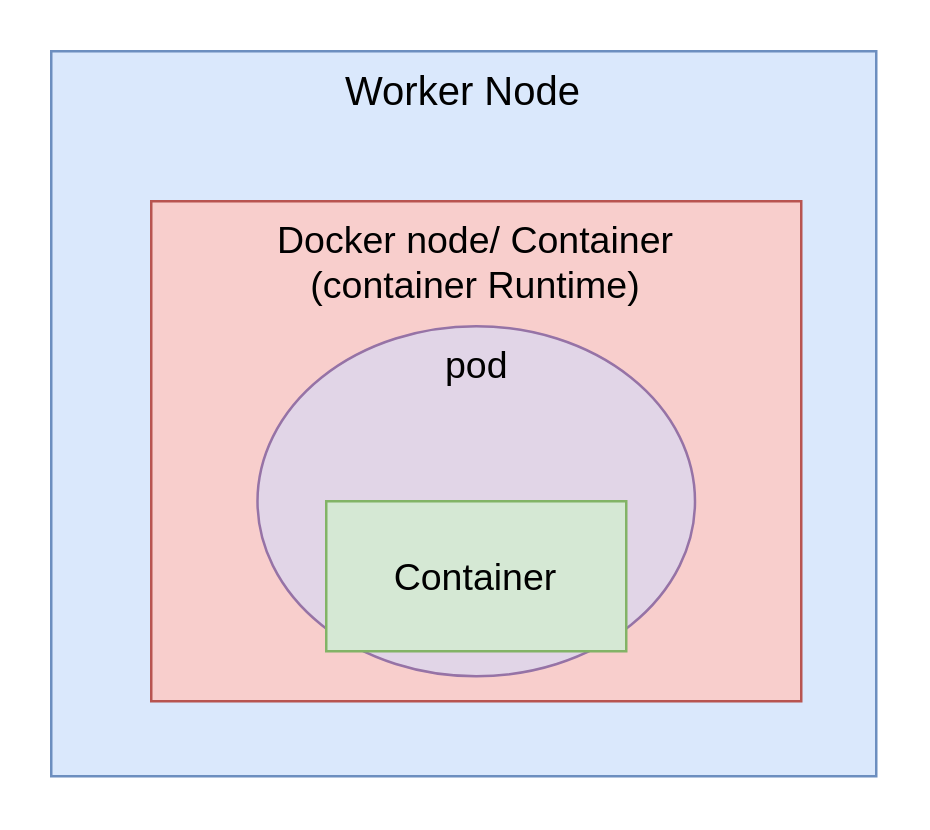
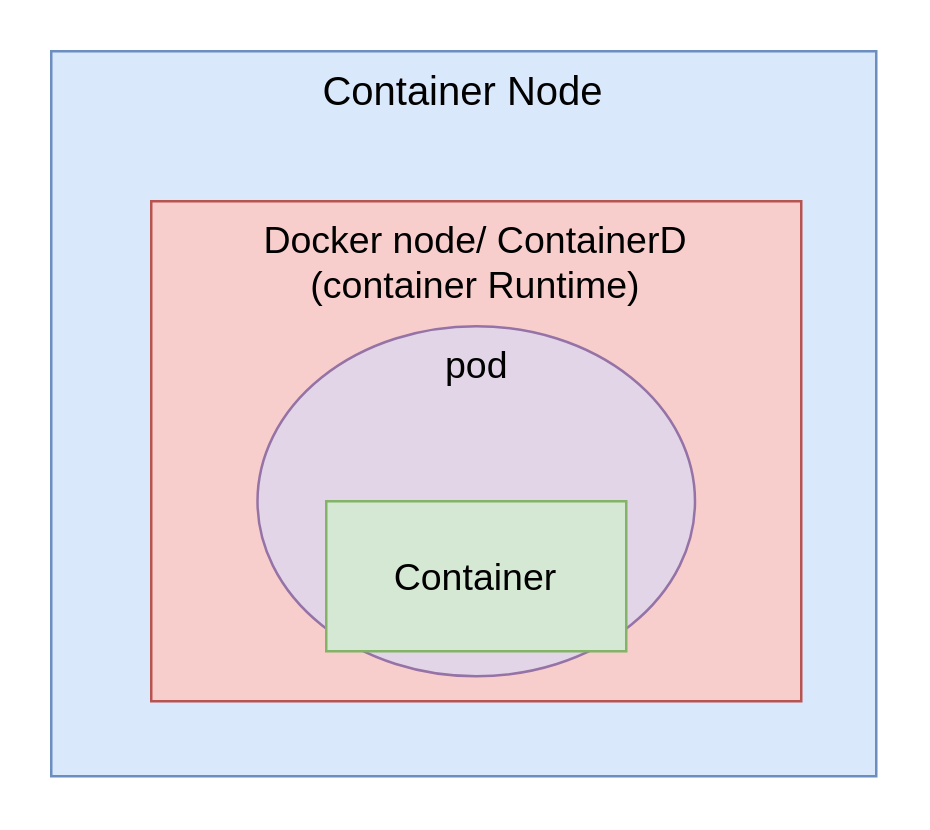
node "Worker Node": label "Worker Node" -> "Container Node"
node "Docker node/ Container (container Runtime)": label "Docker node/ Container (container Runtime)" -> "Docker node/ ContainerD (container Runtime)"
